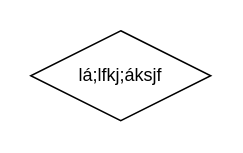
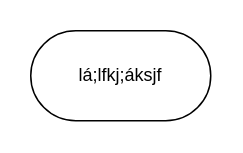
node "lá;lfkj;áksjf": shape diamond -> rounded rectangle
